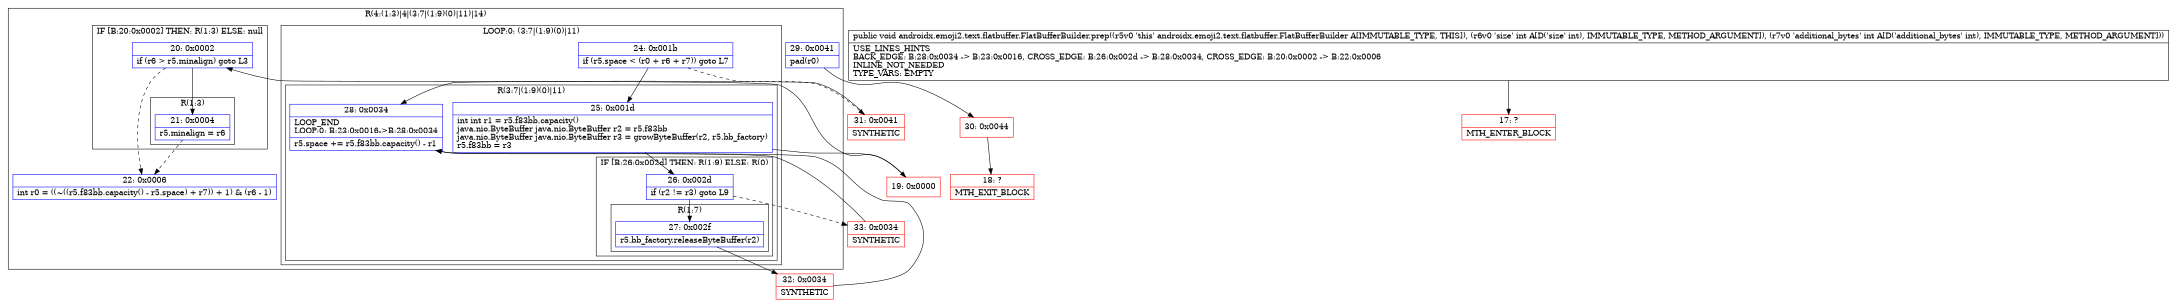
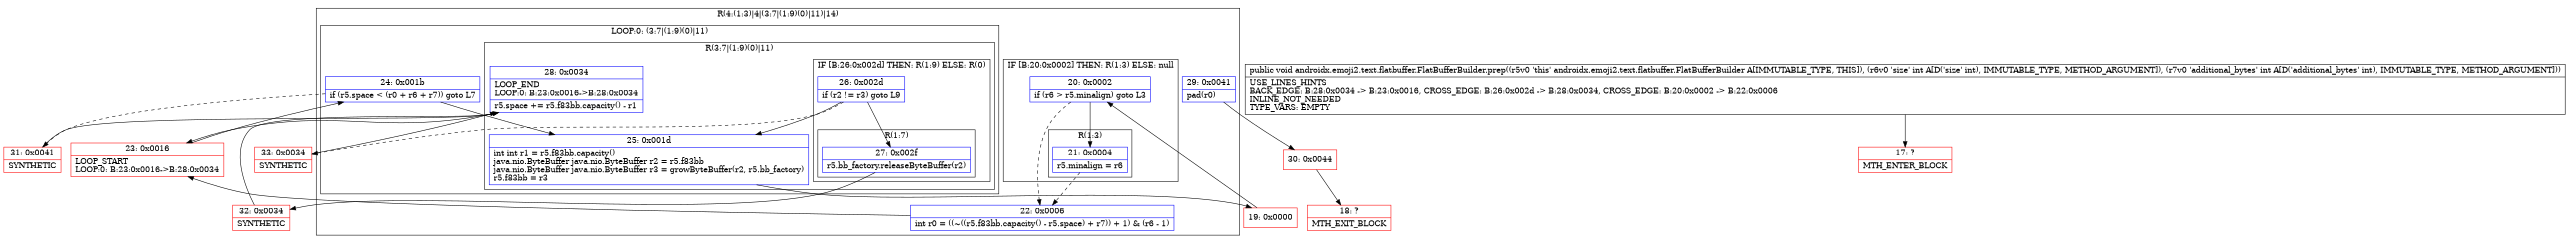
node "23: 0x0016": added
edge "25: 0x001d" -> "26: 0x002d": reversed
